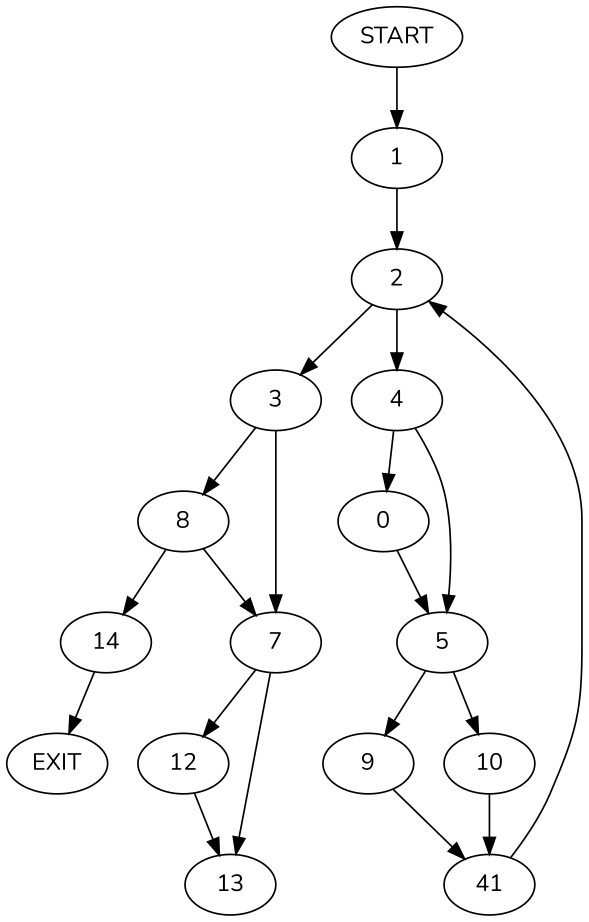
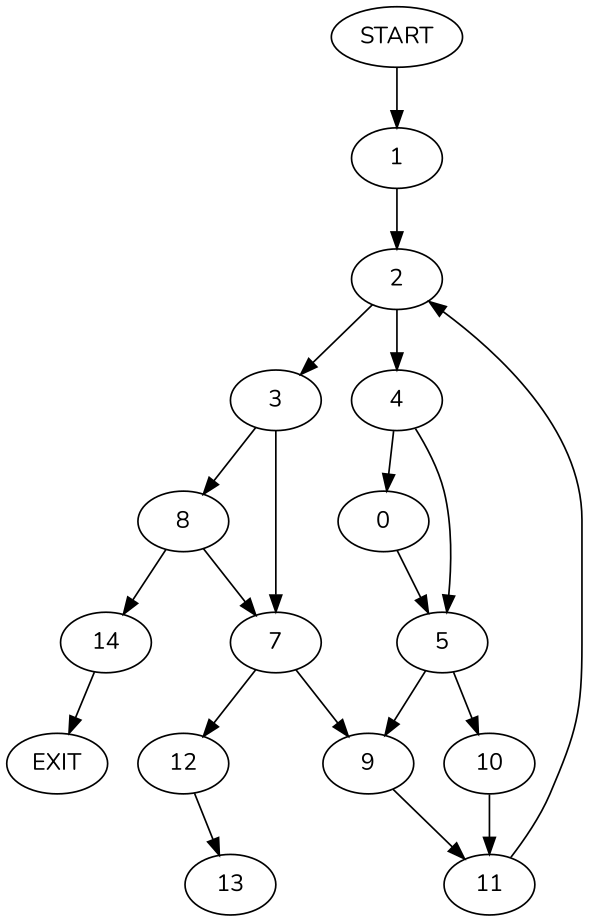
edge "7" -> "13": now "7" -> "9"
node "41": label "41" -> "11"
